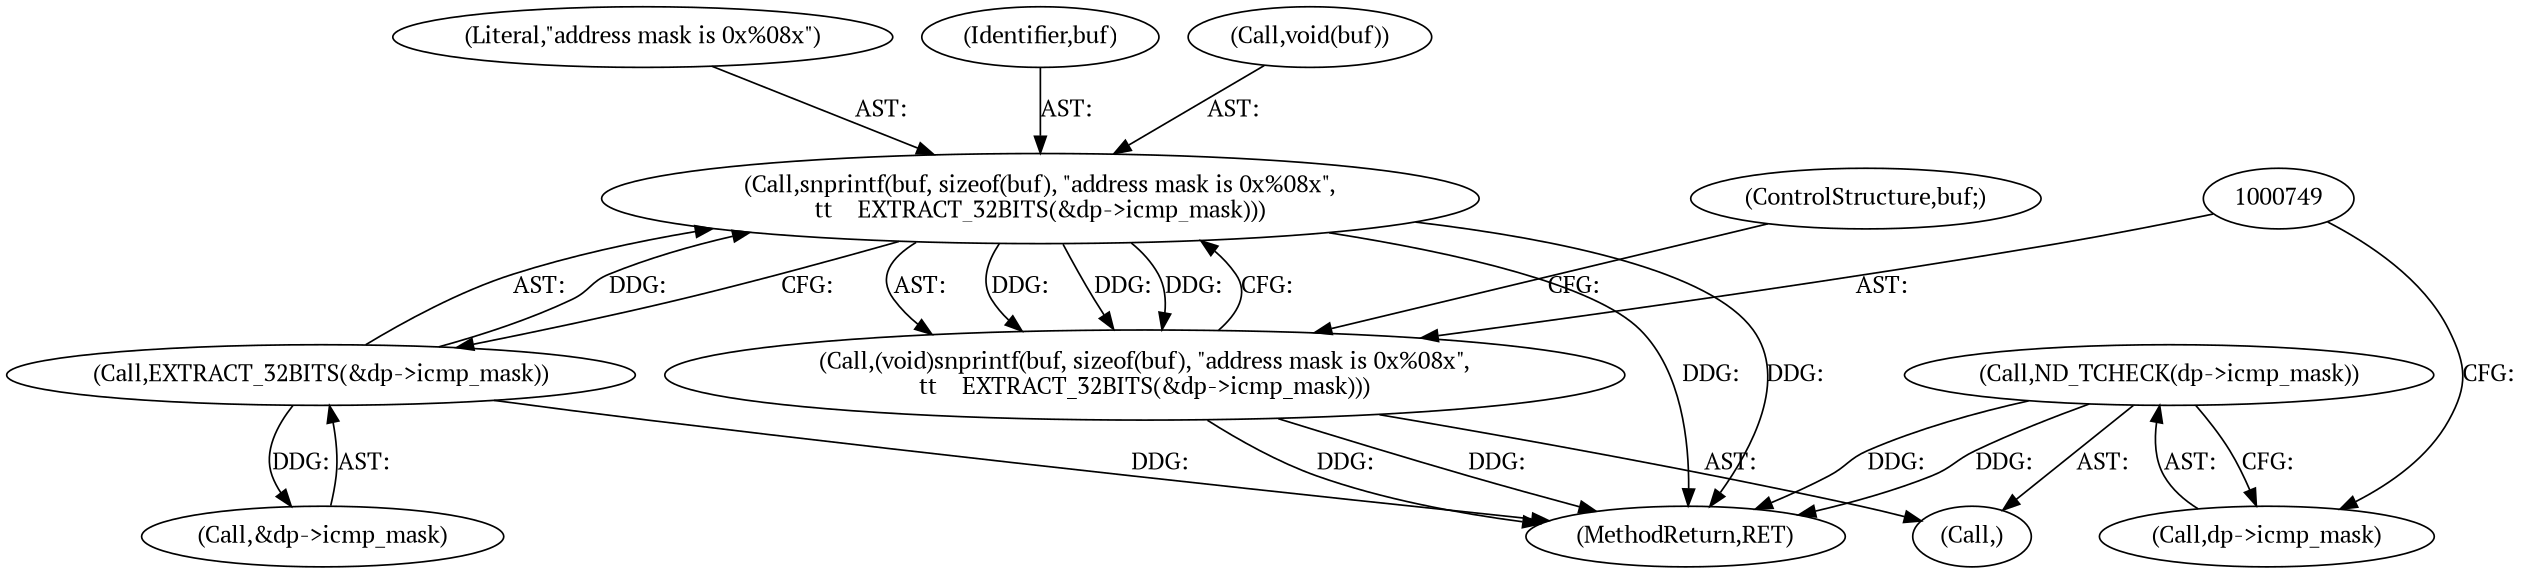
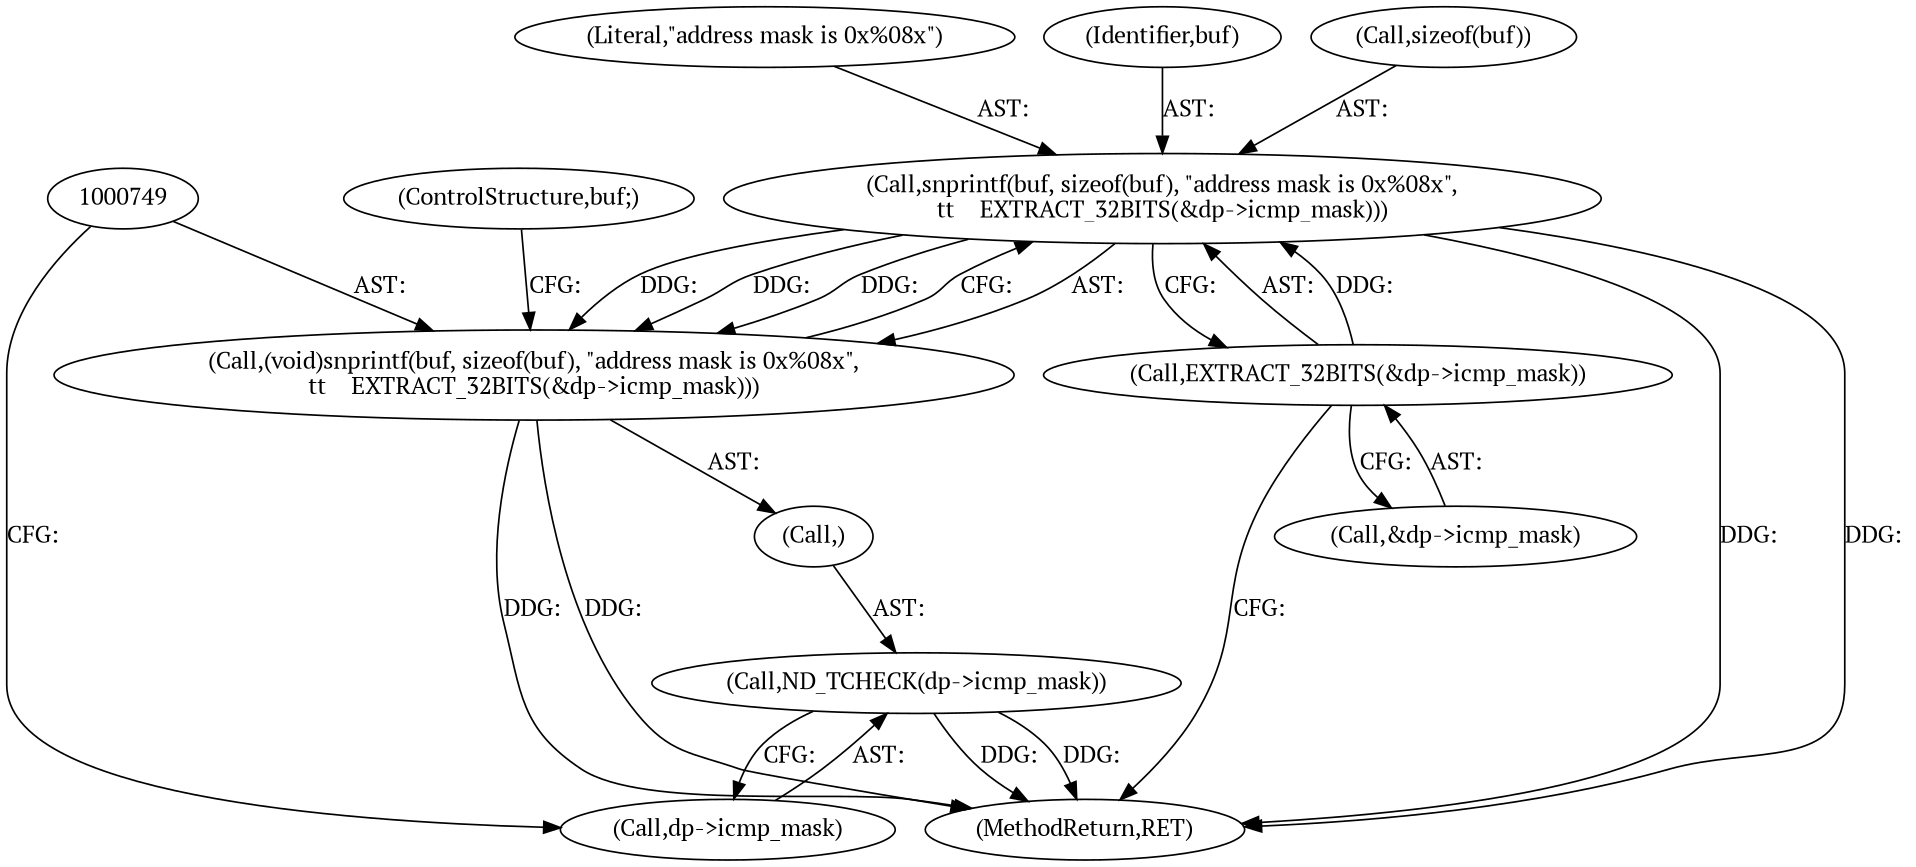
node "(Call,void(buf))": label "(Call,void(buf))" -> "(Call,sizeof(buf))"
edge "(Call,ND_TCHECK(dp->icmp_mask))" -> "(Call,)": reversed
edge "(Call,EXTRACT_32BITS(&dp->icmp_mask))" -> "(Call,&dp->icmp_mask)": label "DDG: " -> "CFG: "
edge "(Call,EXTRACT_32BITS(&dp->icmp_mask))" -> "(MethodReturn,RET)": label "DDG: " -> "CFG: "
